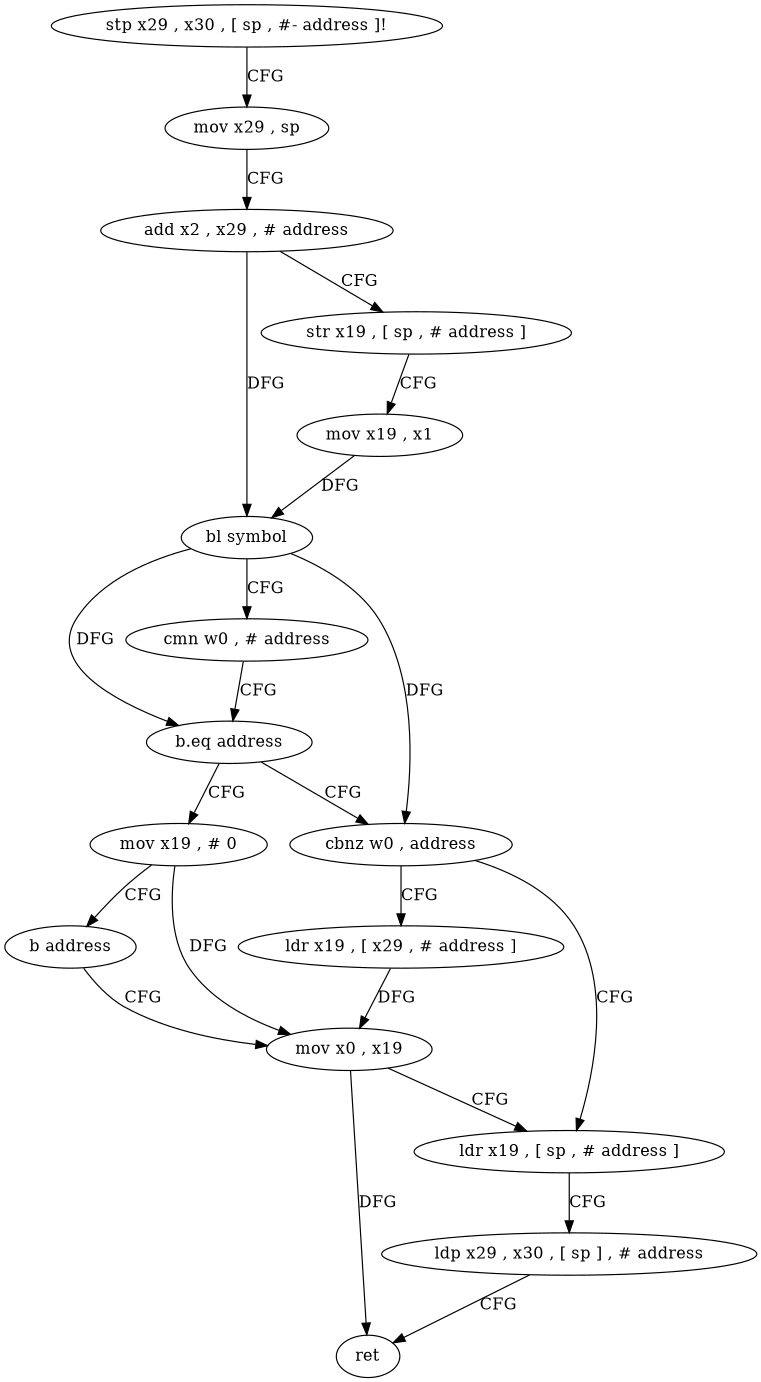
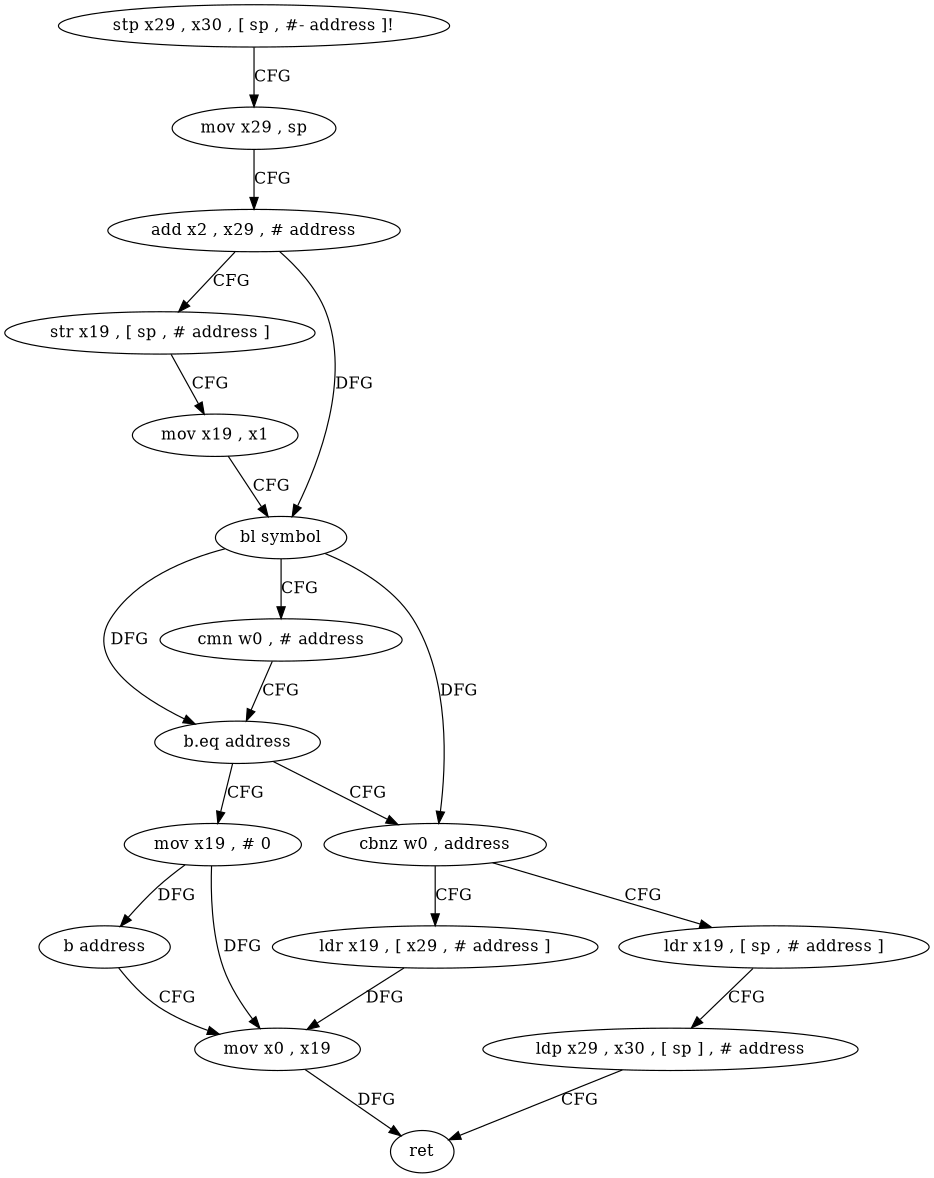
edge "mov x19 , x1" -> "bl symbol": label "DFG" -> "CFG"
edge "mov x19 , # 0" -> "b address": label "CFG" -> "DFG"
edge "mov x0 , x19" -> "ldr x19 , [ sp , # address ]": removed, label "CFG"
